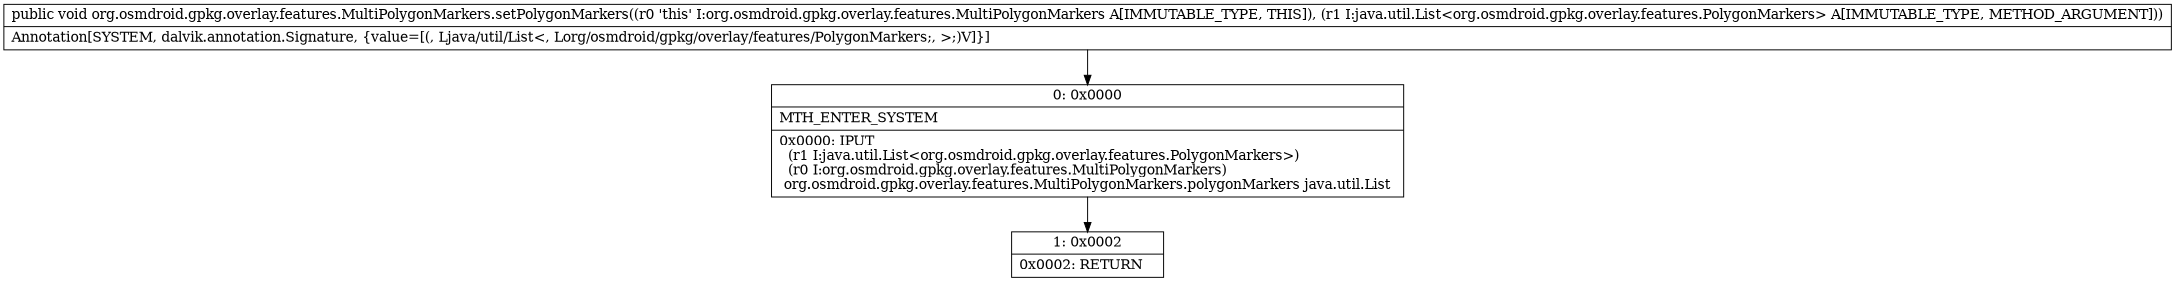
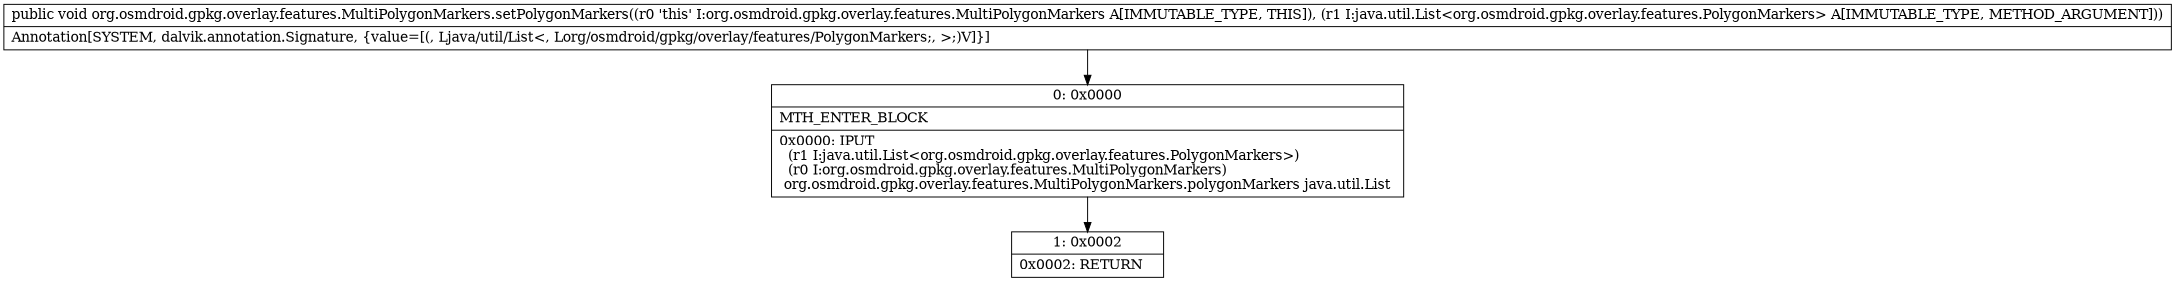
node "0: 0x0000": text "MTH_ENTER_SYSTEM" -> "MTH_ENTER_BLOCK"
